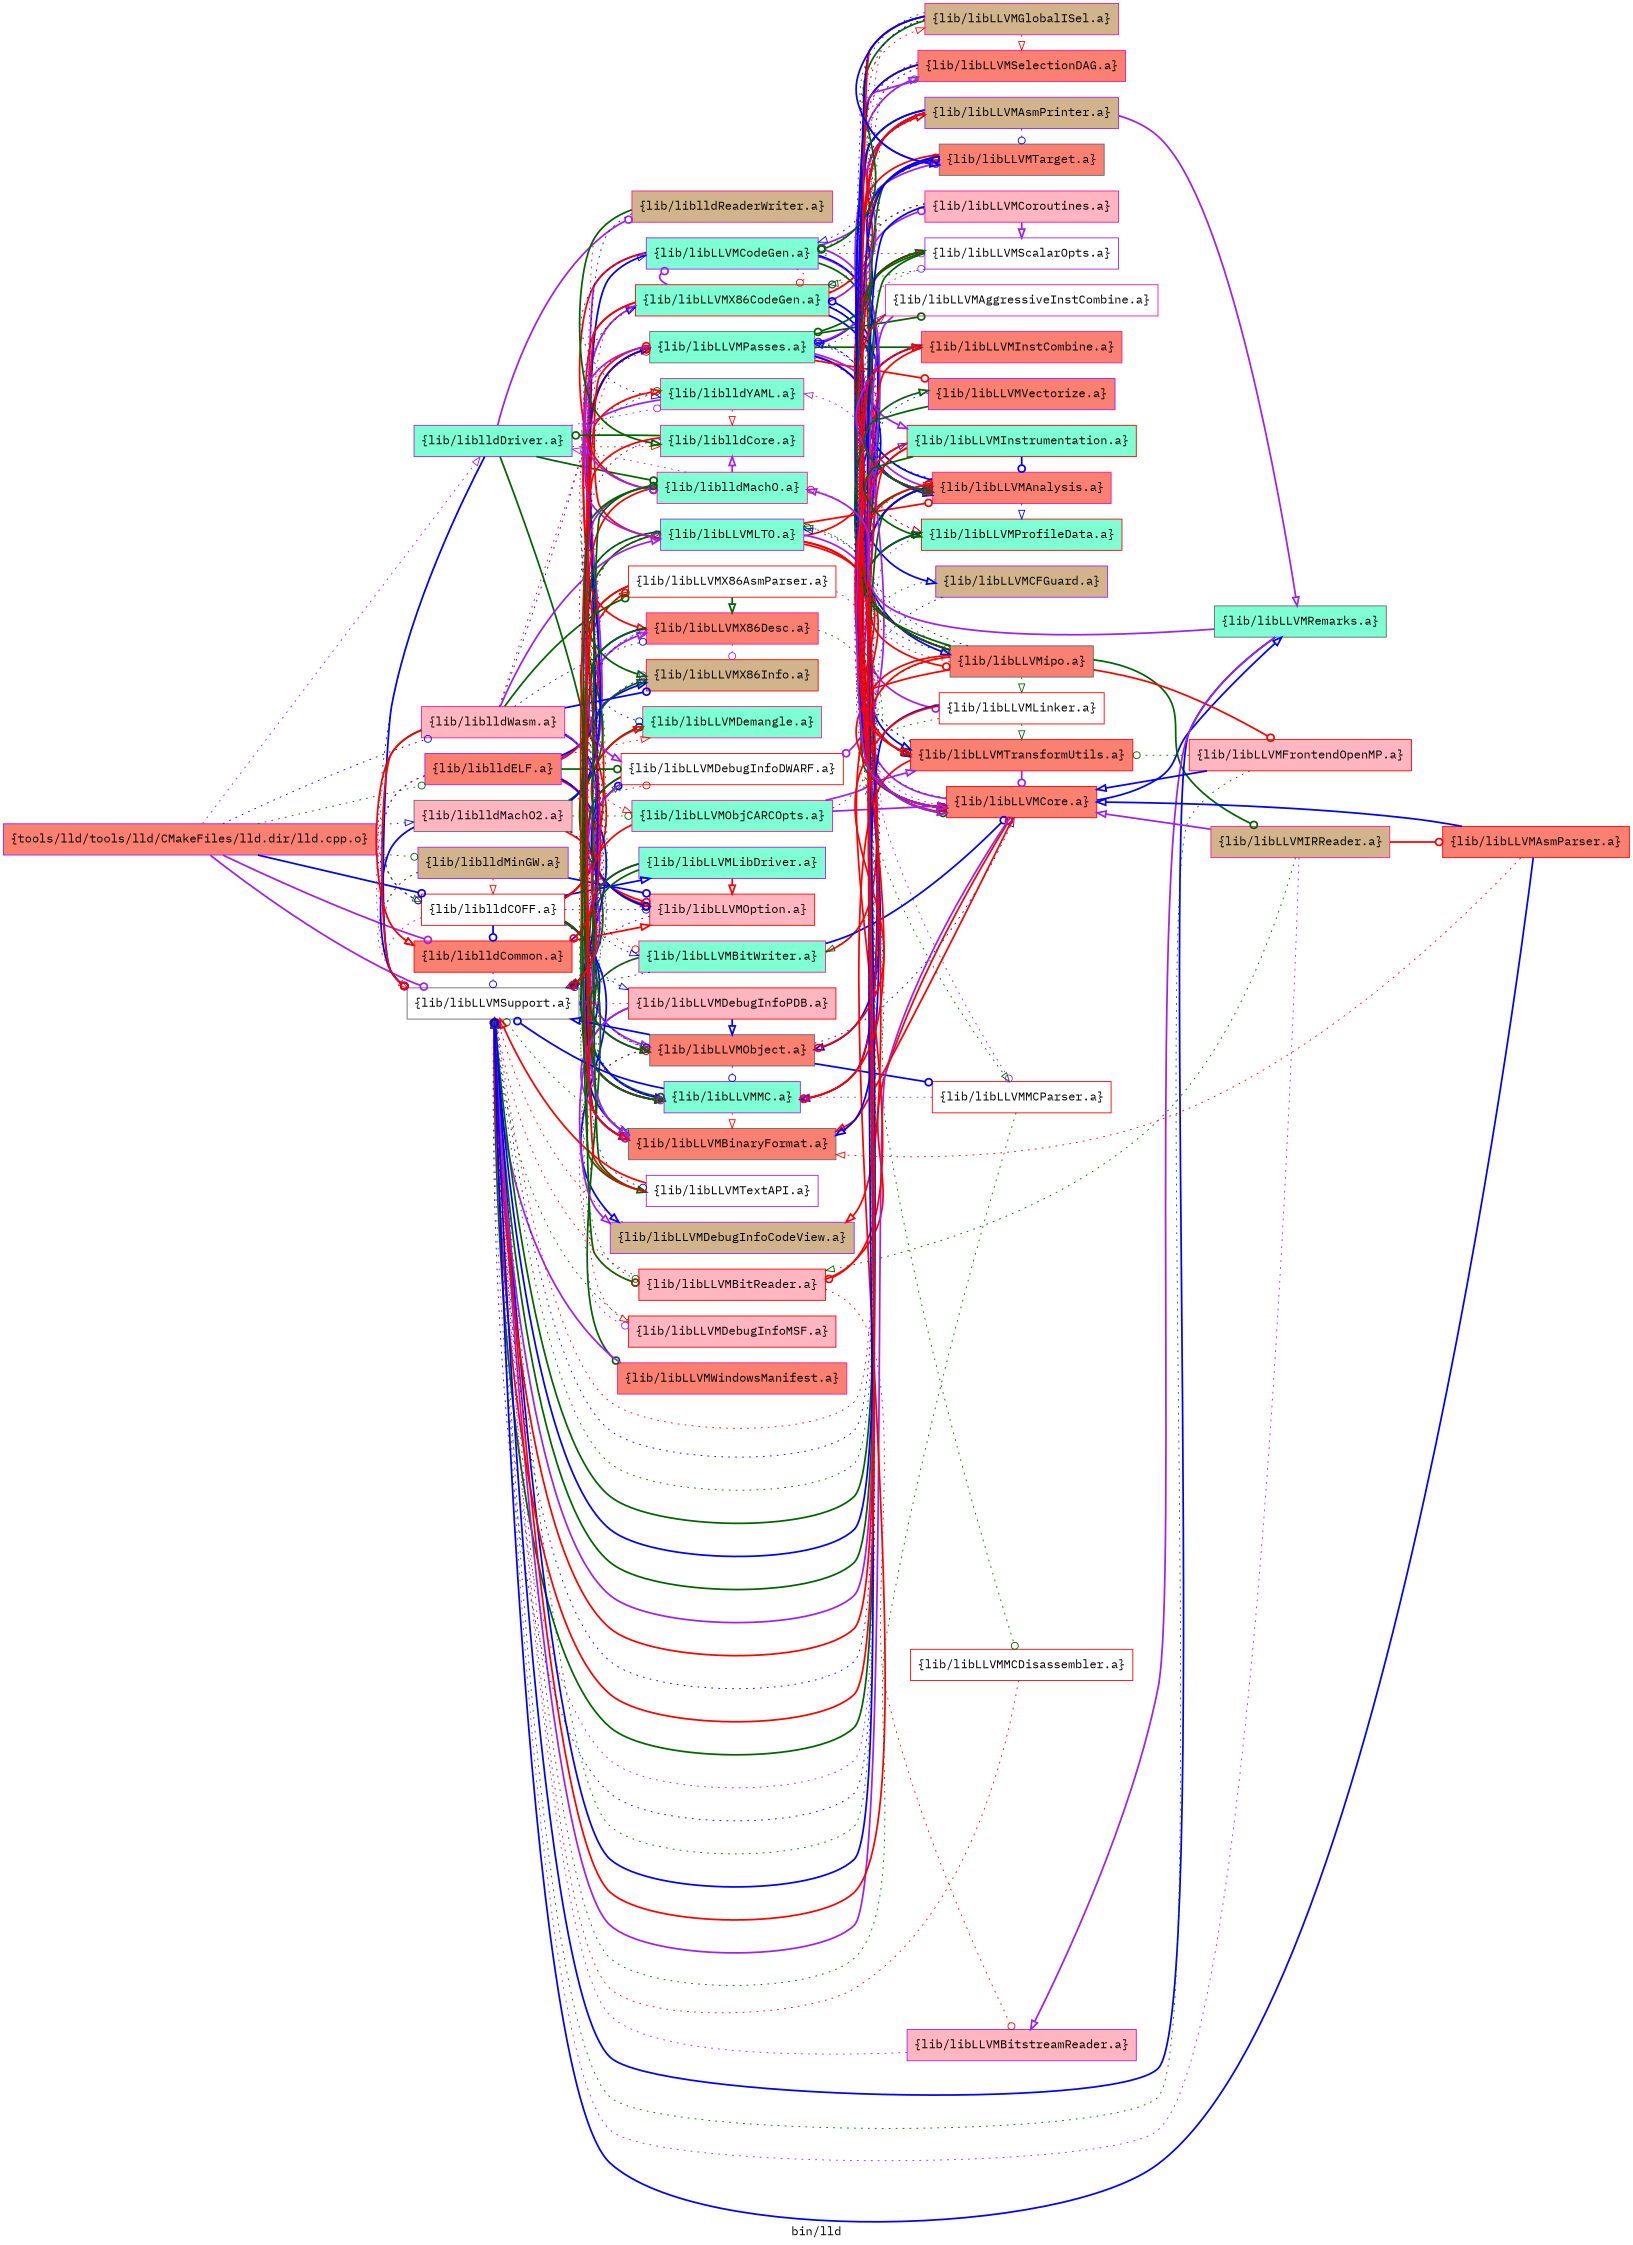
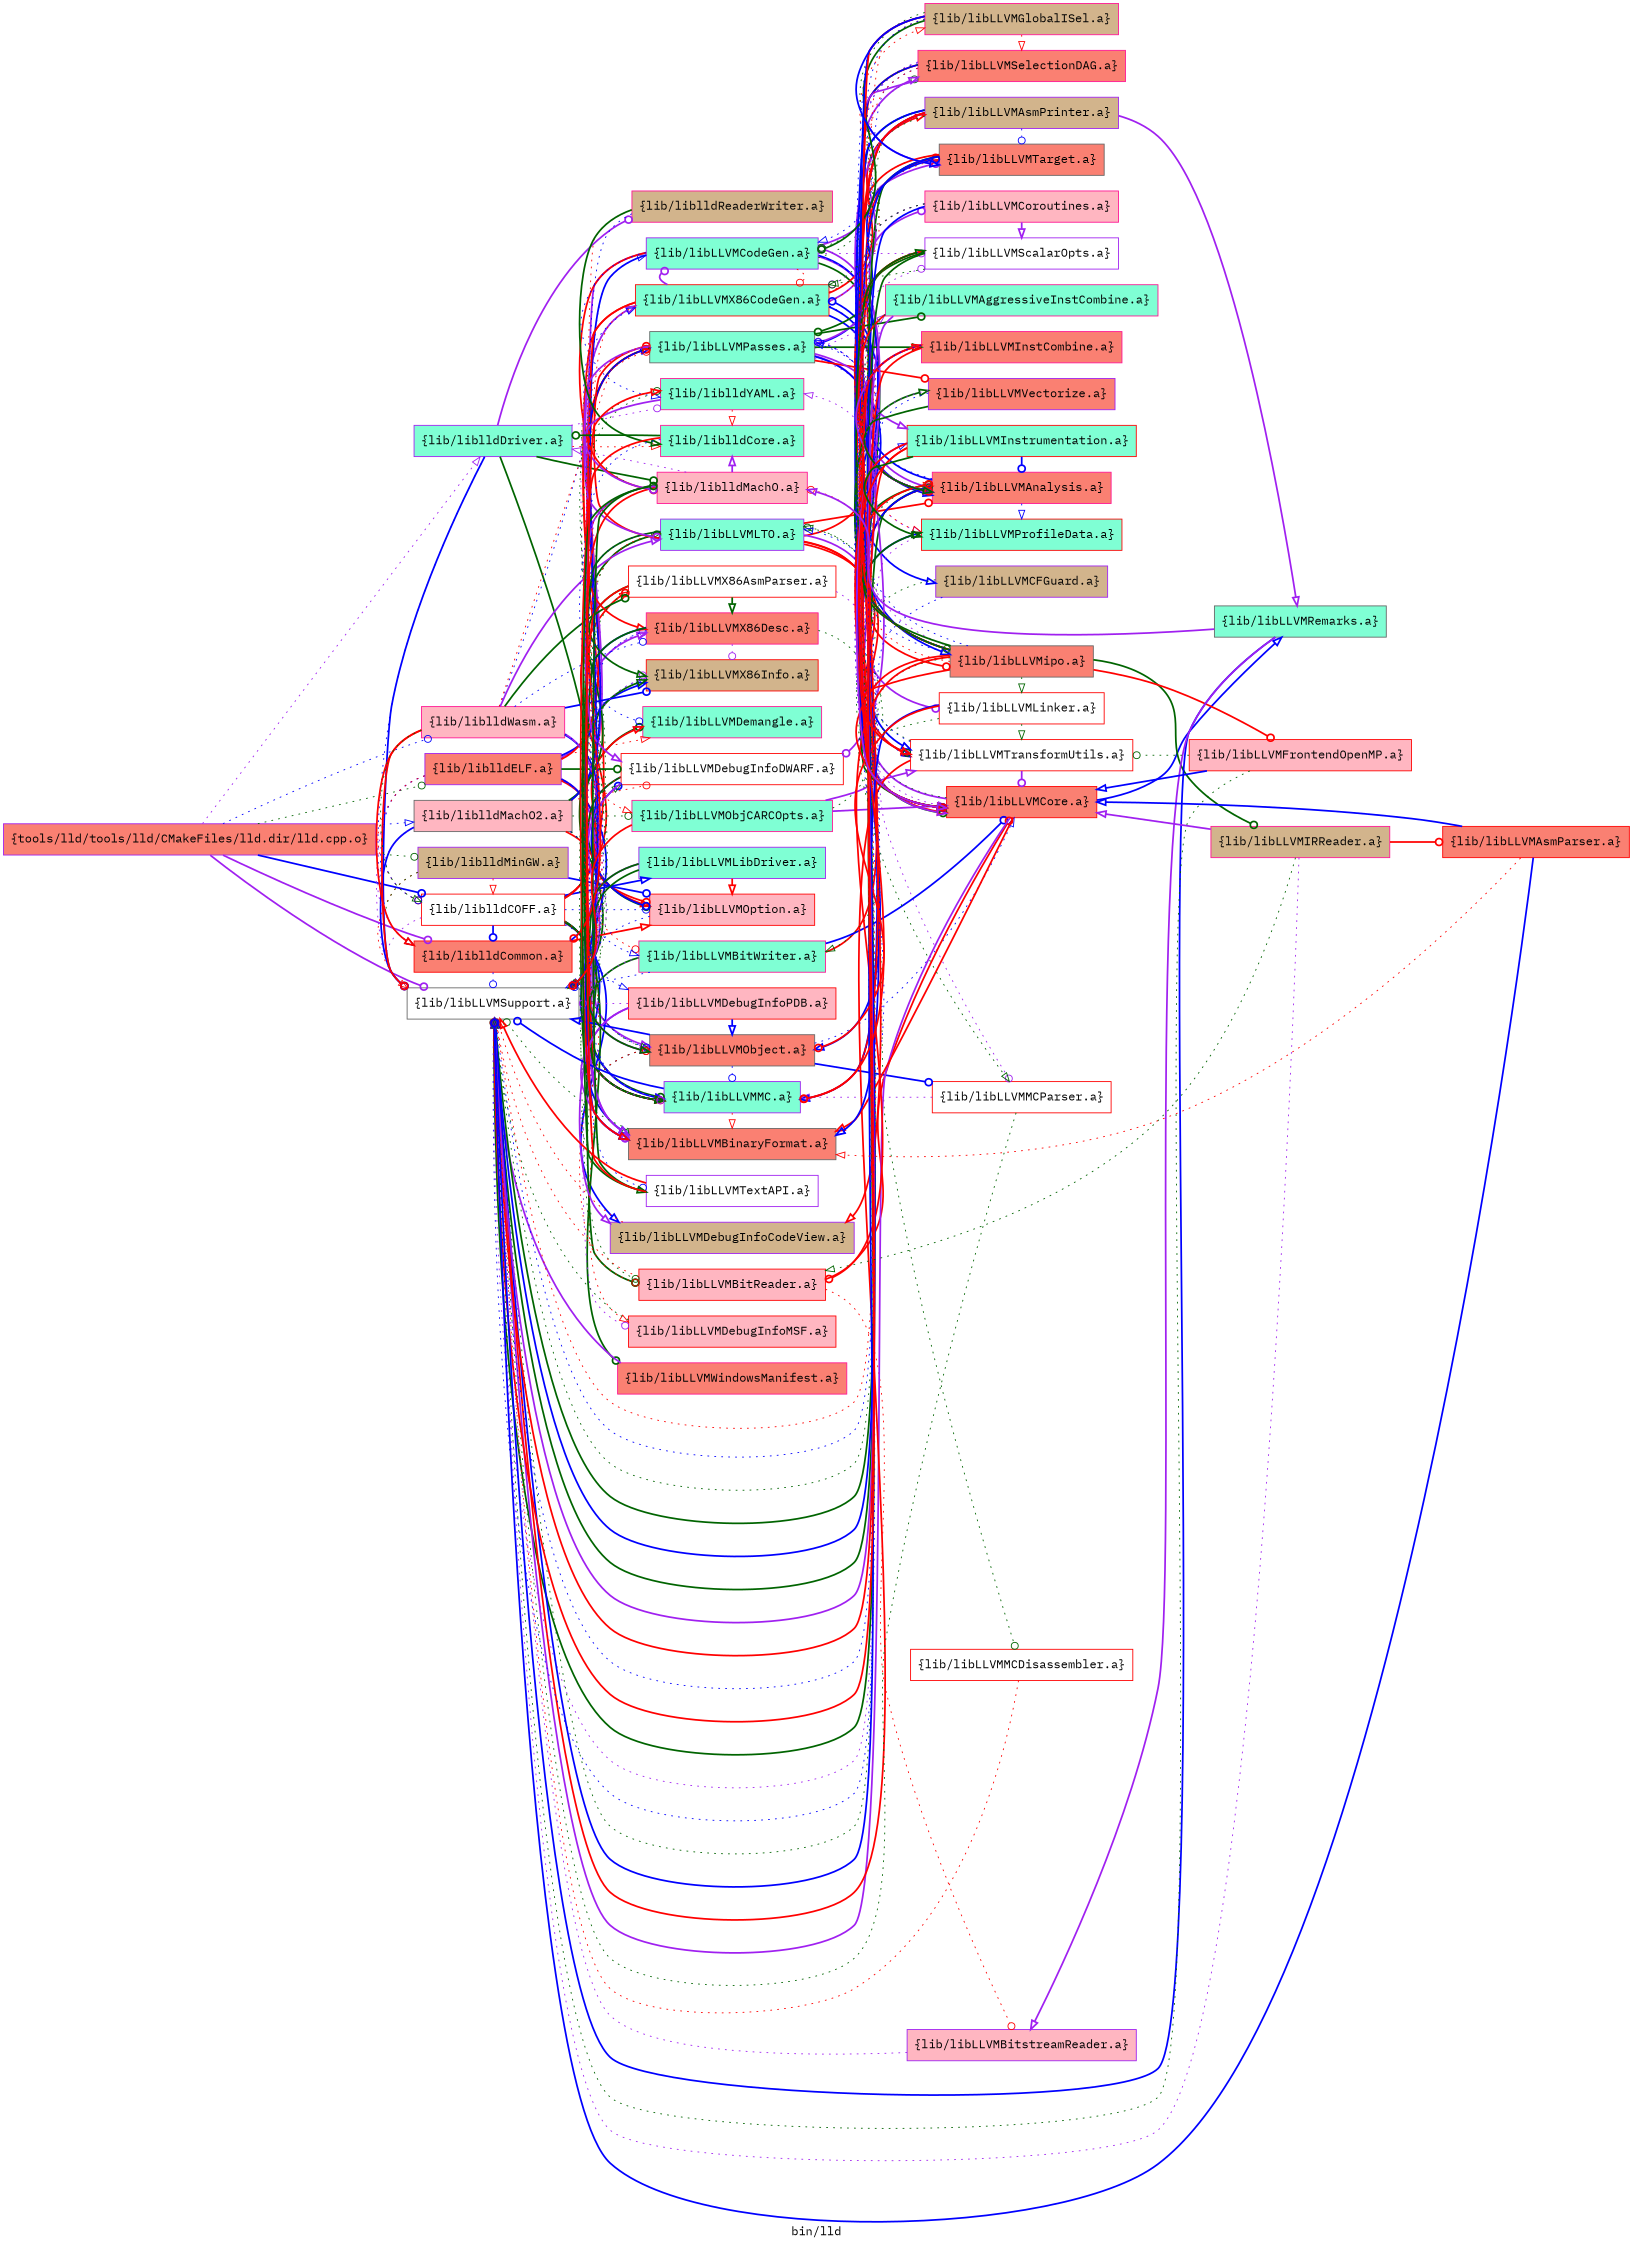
node "{lib/libLLVMAggressiveInstCombine.a}": fillcolor white -> aquamarine
node "{lib/liblldMachO.a}": fillcolor aquamarine -> lightpink
node "{lib/libLLVMTransformUtils.a}": fillcolor salmon -> white
